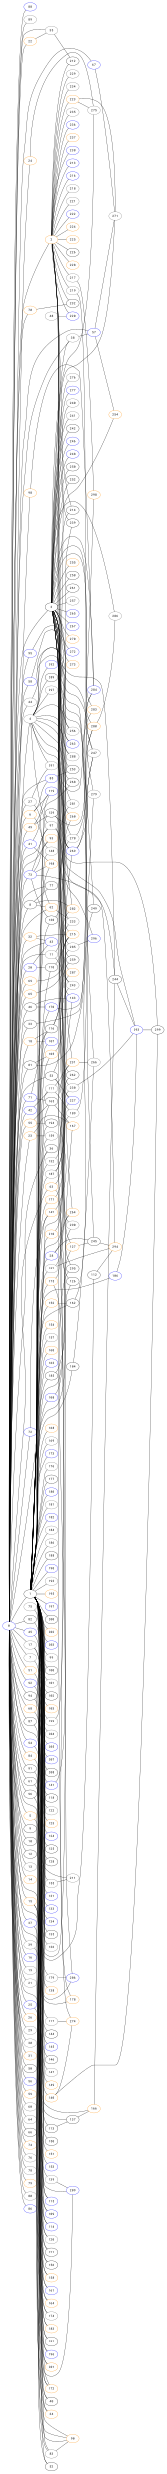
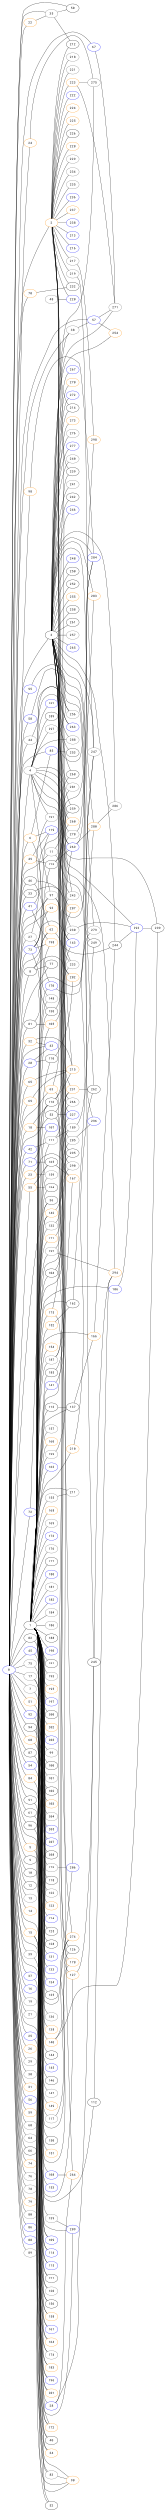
edge "50" -- "35": added
edge "231" -- "266": now "231" -- "262"
edge "0" -- "191": now "0" -- "75"
